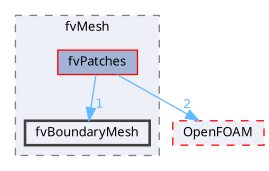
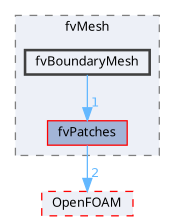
edge "fvPatches" -> "fvBoundaryMesh": reversed
